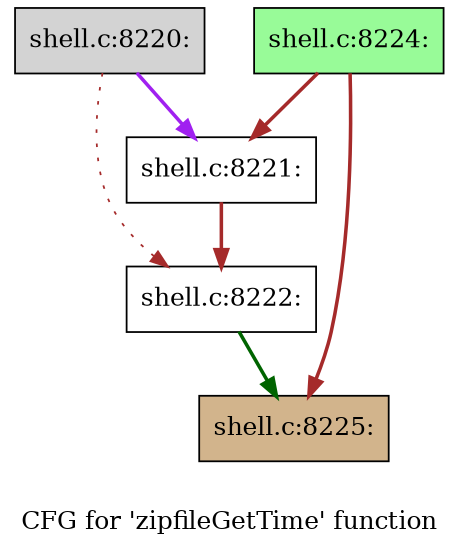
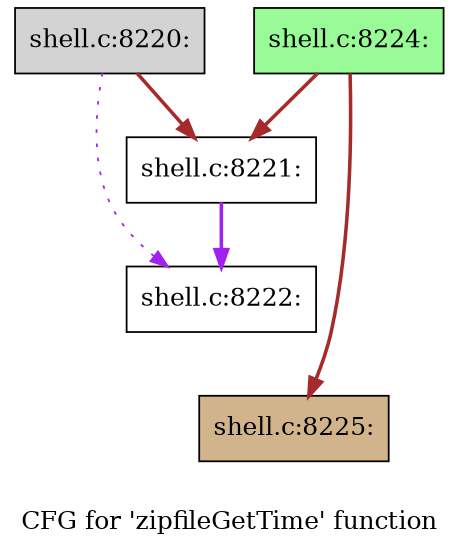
edge "shell.c:8220:" -> "shell.c:8221:": color purple -> brown
edge "shell.c:8220:" -> "shell.c:8222:": color brown -> purple
edge "shell.c:8221:" -> "shell.c:8222:": color brown -> purple
edge "shell.c:8222:" -> "shell.c:8225:": removed
